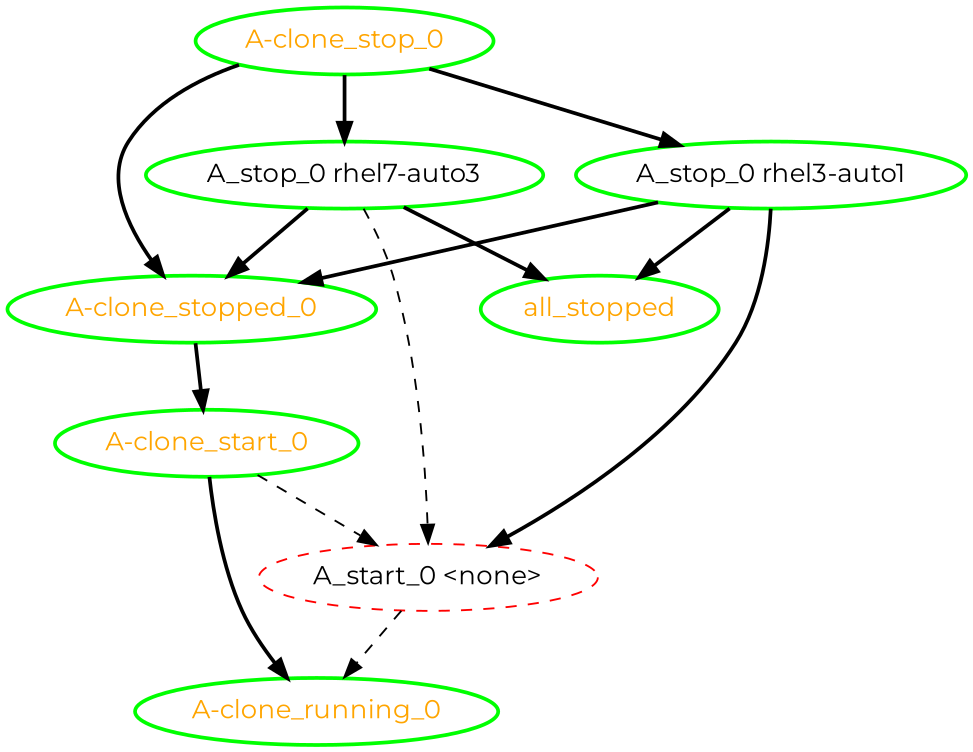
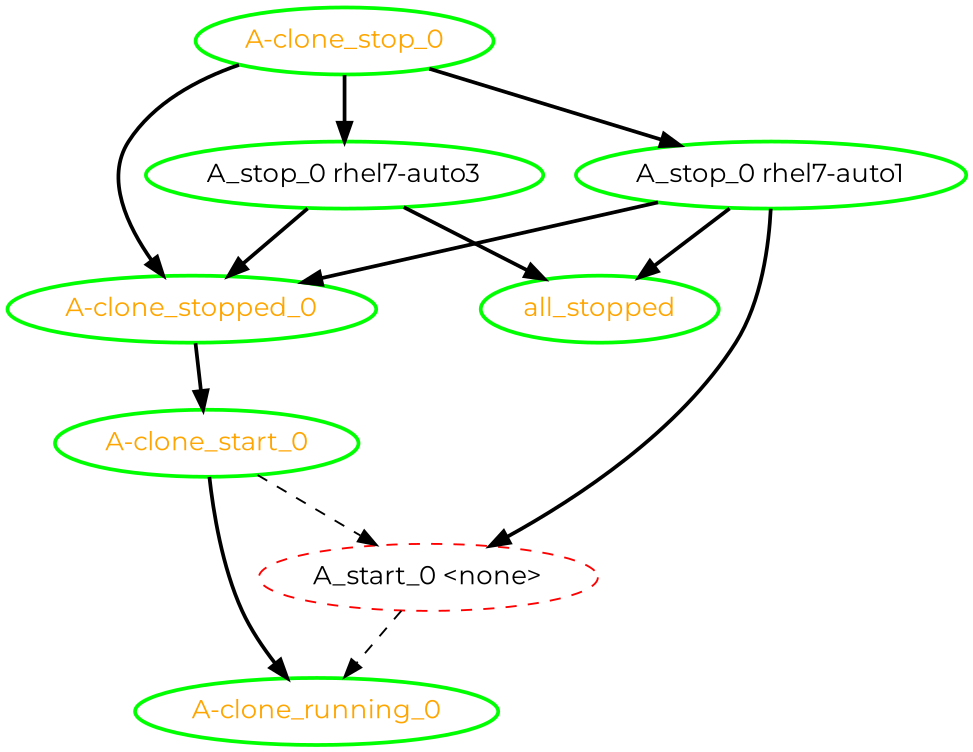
node "A_stop_0 rhel3-auto1": label "A_stop_0 rhel3-auto1" -> "A_stop_0 rhel7-auto1"
edge "A_stop_0 rhel7-auto3" -> "A_start_0 <none>": removed
